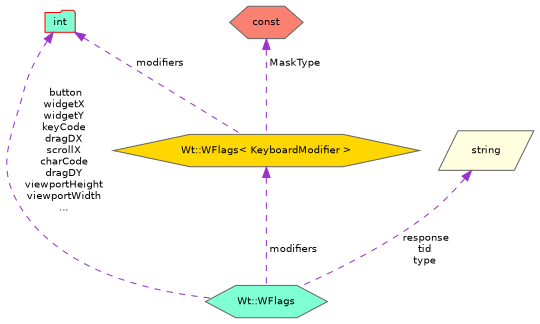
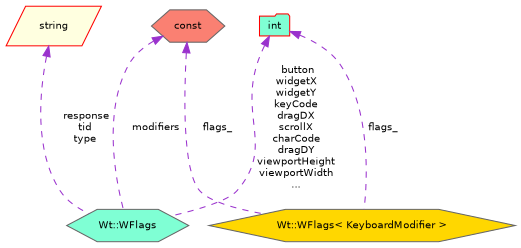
edge "Wt::WFlags< KeyboardModifier >" -> "int": label " modifiers" -> " flags_"
edge "Wt::WFlags< KeyboardModifier >" -> "const": label " MaskType" -> " flags_"
node "string": color gray40 -> red
edge "Wt::WFlags" -> "Wt::WFlags< KeyboardModifier >": now "Wt::WFlags" -> "const"
